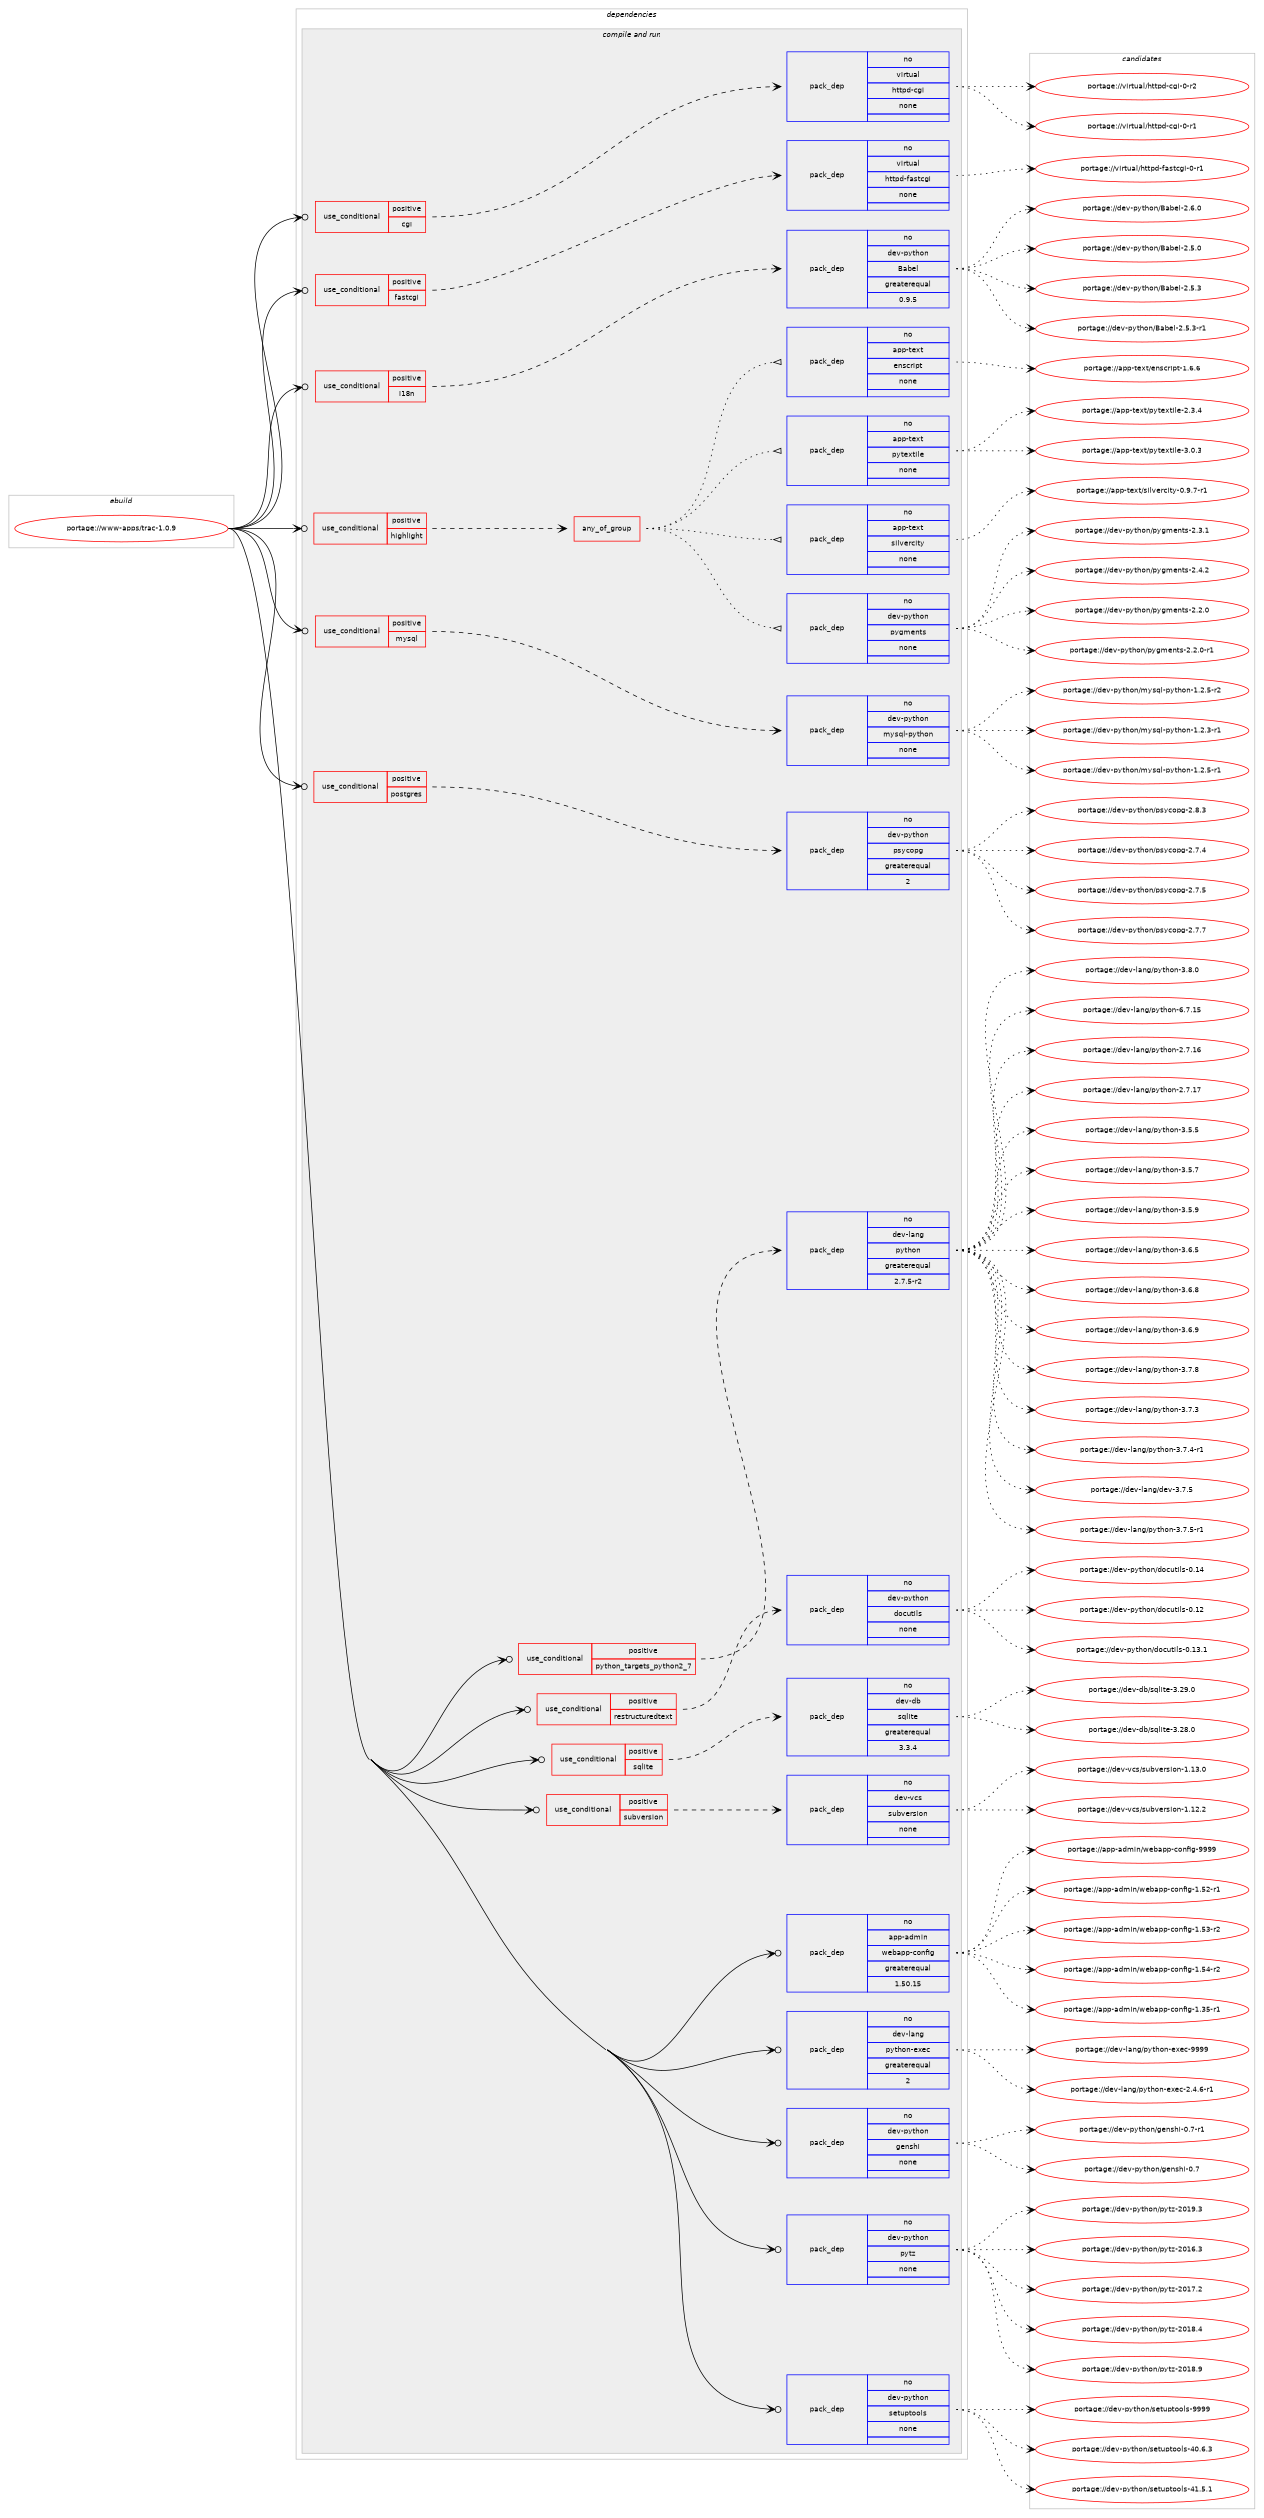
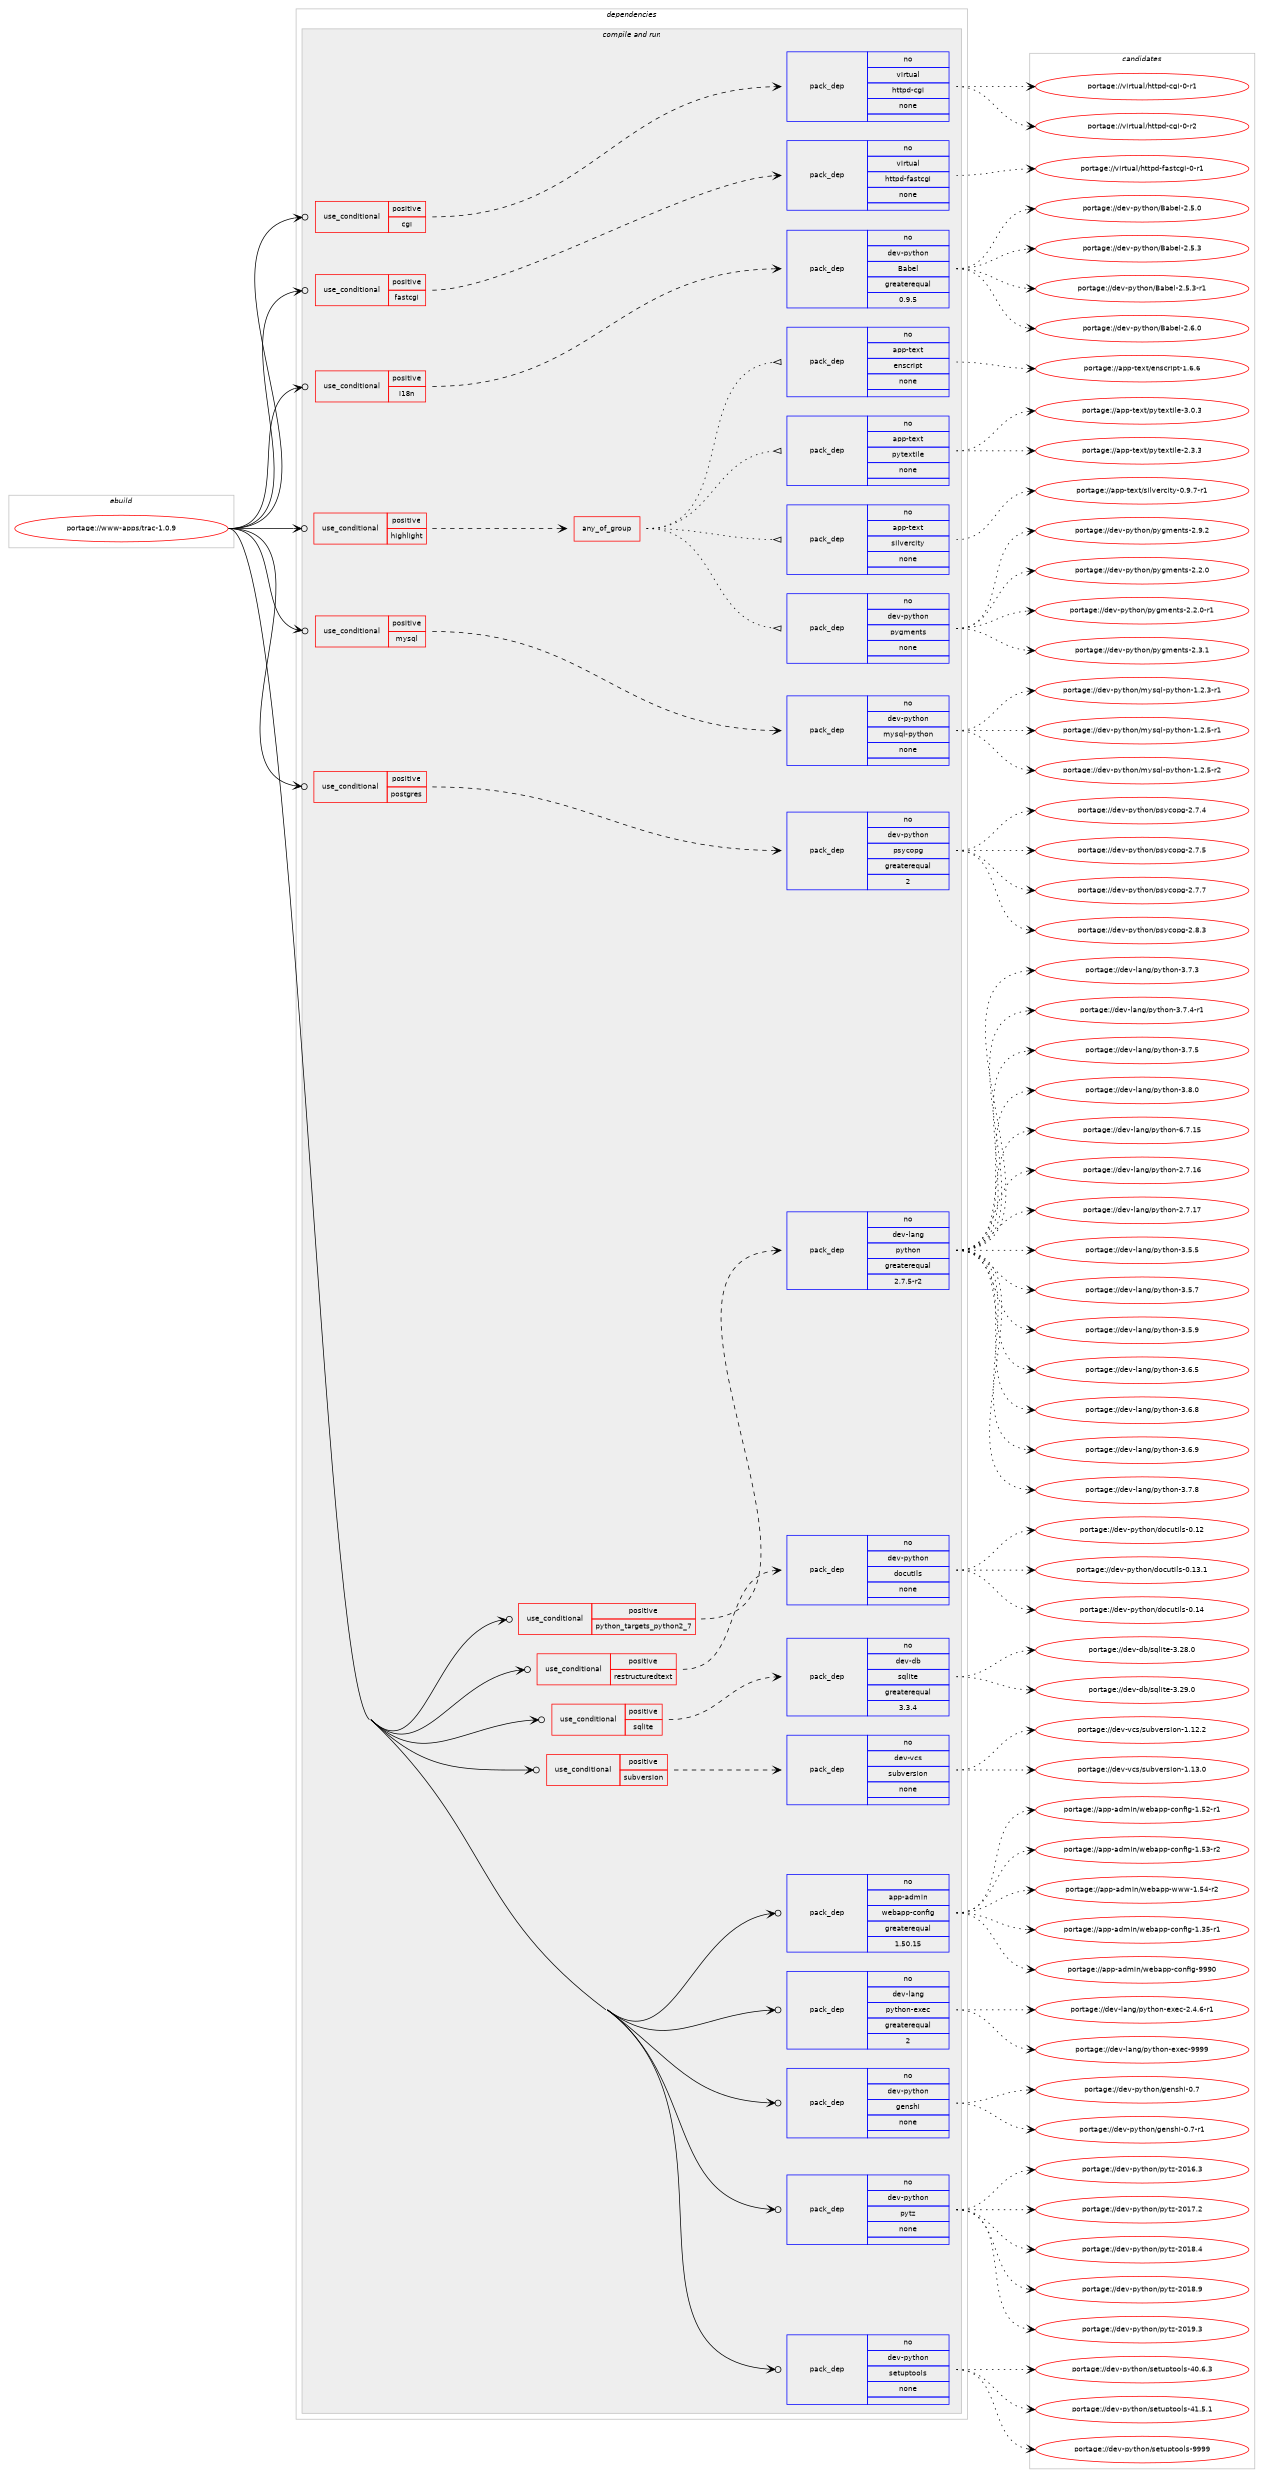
node "portage://app-text/pytextile-2.3.4": label "portage://app-text/pytextile-2.3.4" -> "portage://app-text/pytextile-2.3.3"
node "portage://dev-python/pygments-2.4.2": label "portage://dev-python/pygments-2.4.2" -> "portage://dev-python/pygments-2.9.2"
node "portage://dev-lang/dev-3.7.5": label "portage://dev-lang/dev-3.7.5" -> "portage://dev-lang/python-3.7.5"
node "portage://dev-lang/python-3.7.5-r1": removed
node "portage://app-admin/webapp-config-9999": label "portage://app-admin/webapp-config-9999" -> "portage://app-admin/webapp-config-9990"
node "portage://app-admin/webapp-config-1.54-r2": label "portage://app-admin/webapp-config-1.54-r2" -> "portage://app-admin/webapp-www-1.54-r2"
